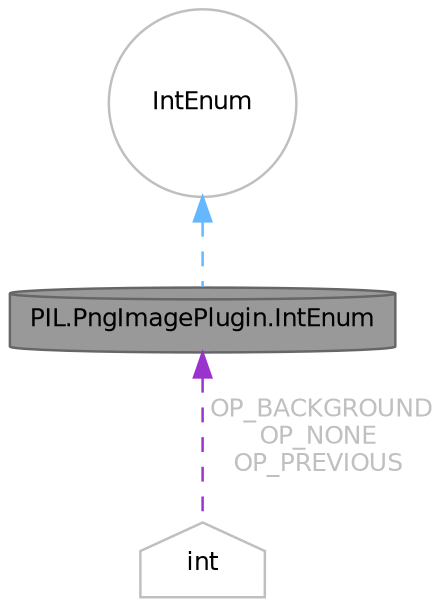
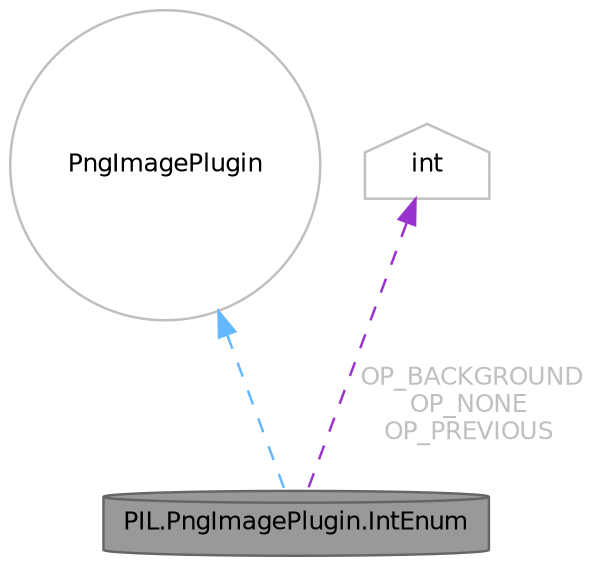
node "IntEnum": label "IntEnum" -> "PngImagePlugin"
edge "int" -> "PIL.PngImagePlugin.IntEnum": reversed
